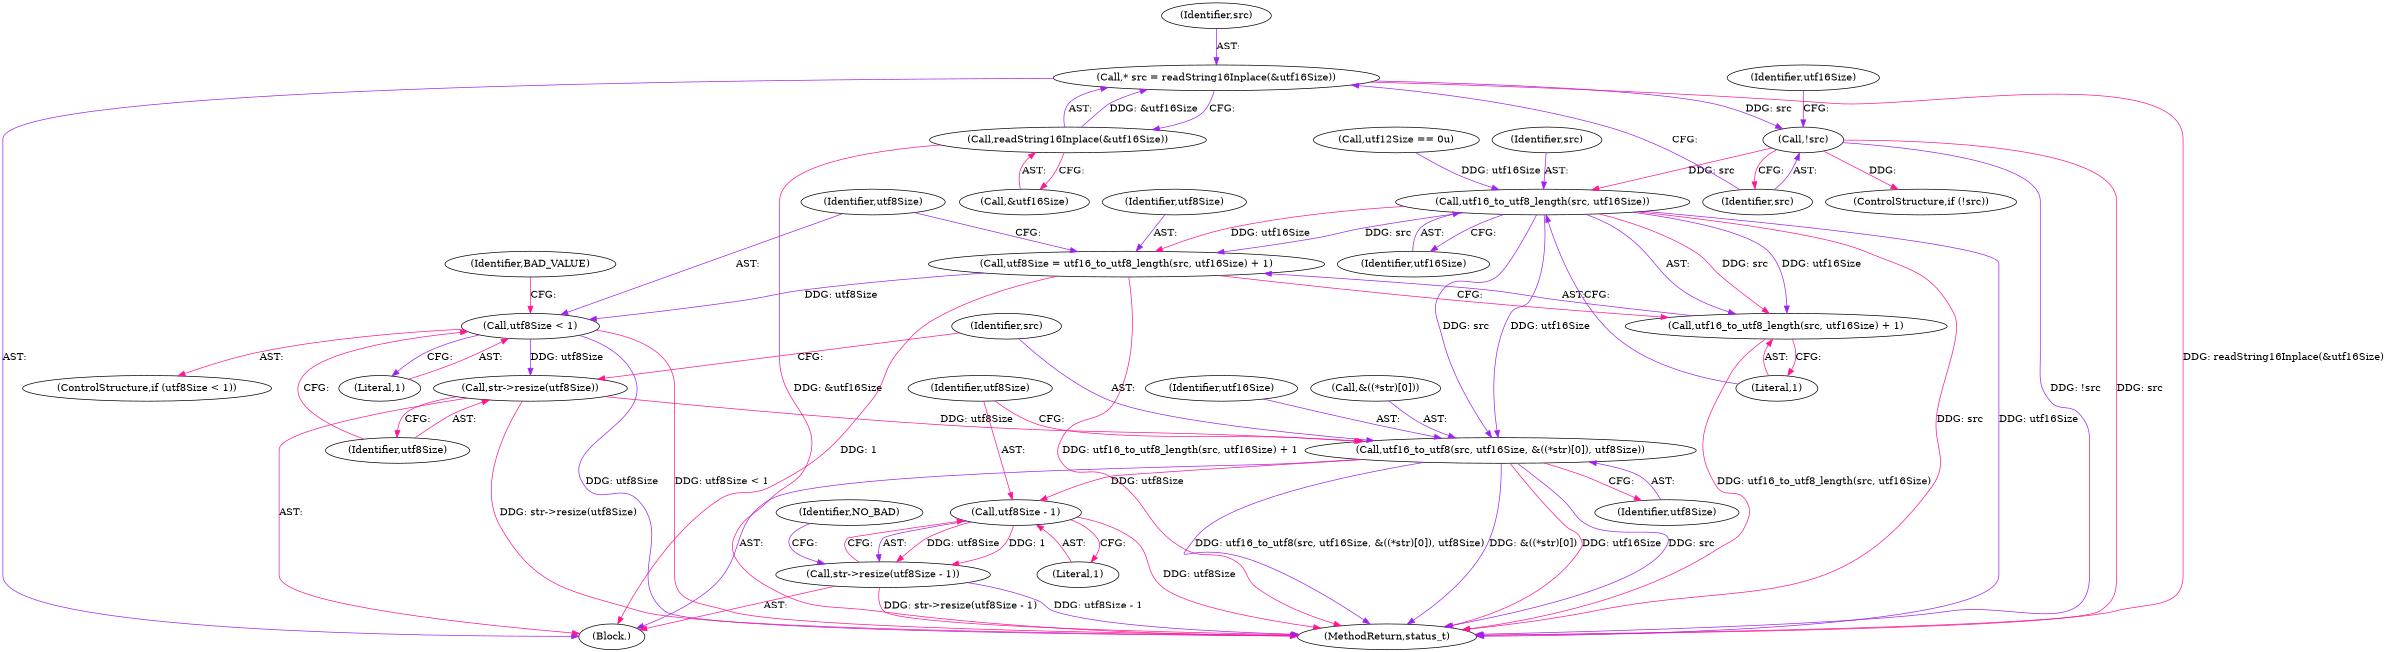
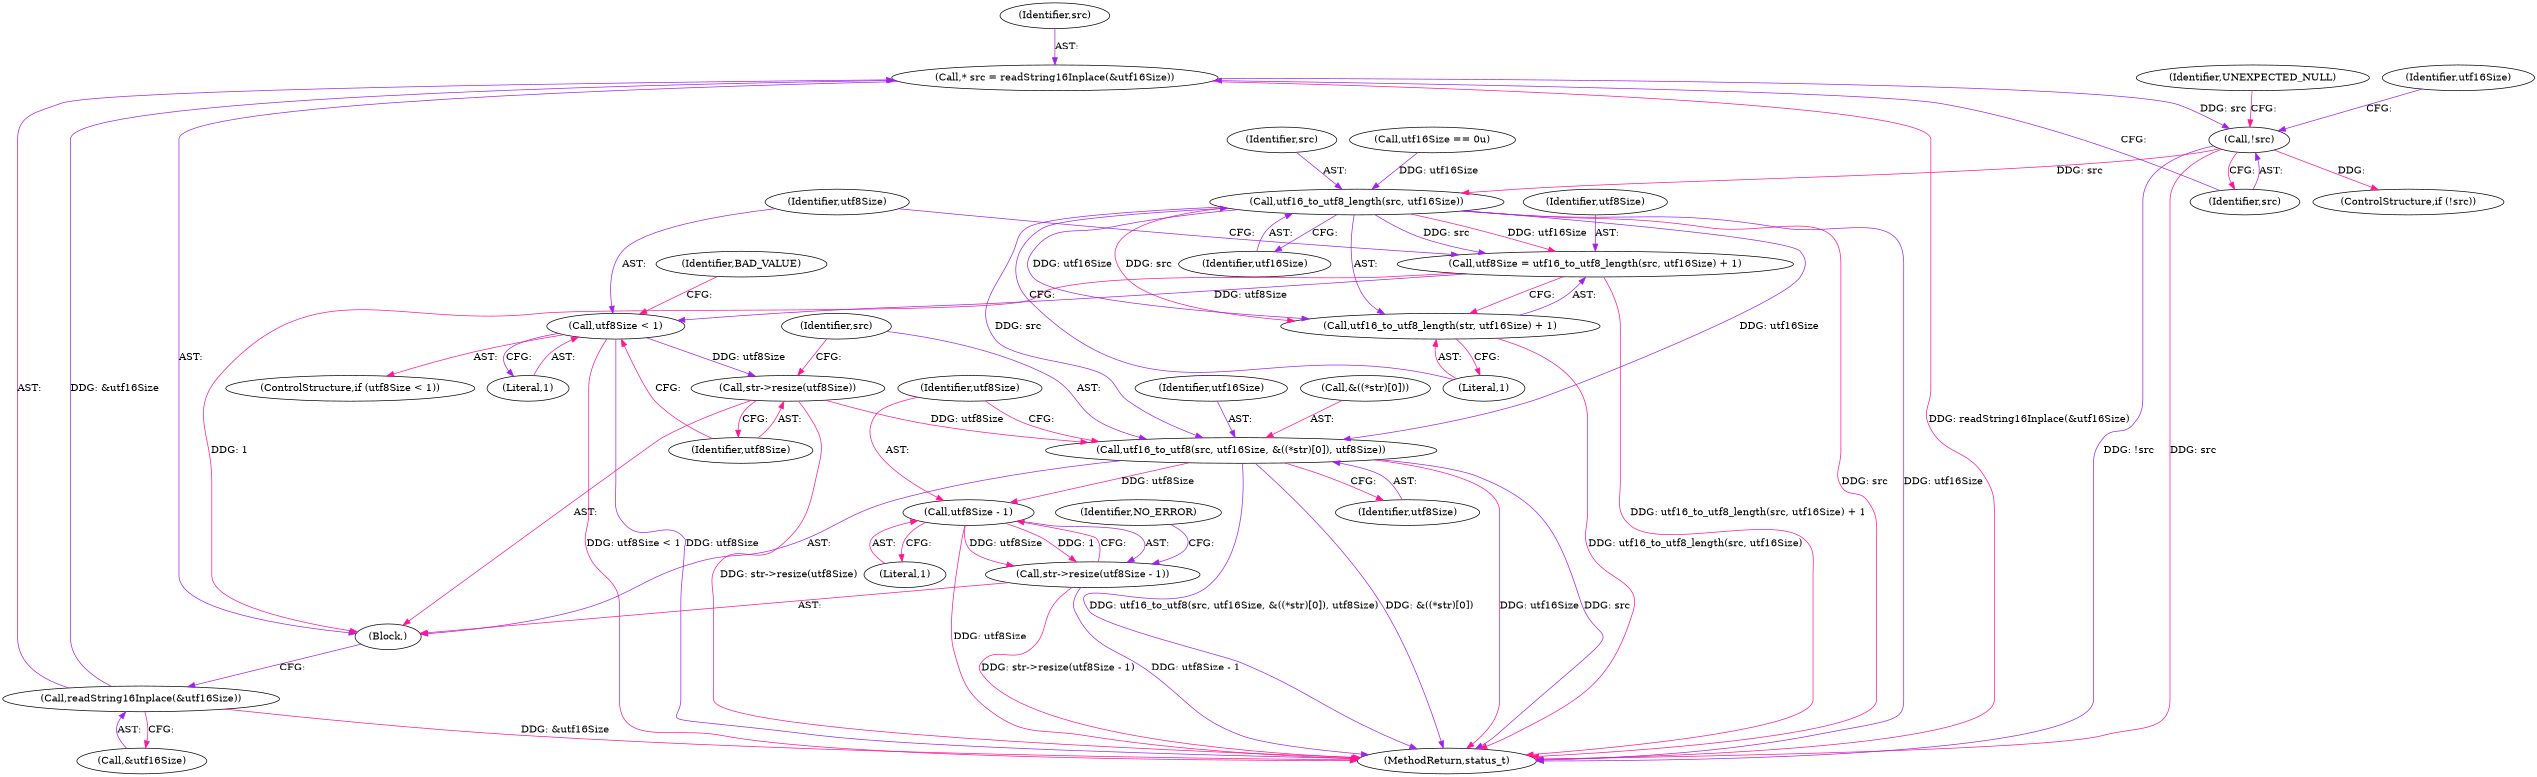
node "(Identifier,UNEXPECTED_NULL)": added
edge "(Call,* src = readString16Inplace(&utf16Size))" -> "(Call,readString16Inplace(&utf16Size))": now "(Block,)" -> "(Call,readString16Inplace(&utf16Size))"
node "(Call,utf12Size == 0u)": label "(Call,utf12Size == 0u)" -> "(Call,utf16Size == 0u)"
edge "(Call,&utf16Size)" -> "(Call,readString16Inplace(&utf16Size))": color deeppink -> purple
node "(Call,utf16_to_utf8_length(src, utf16Size) + 1)": label "(Call,utf16_to_utf8_length(src, utf16Size) + 1)" -> "(Call,utf16_to_utf8_length(str, utf16Size) + 1)"
edge "(Call,&((*str)[0]))" -> "(Call,utf16_to_utf8(src, utf16Size, &((*str)[0]), utf8Size))": color purple -> deeppink
node "(Identifier,NO_BAD)": label "(Identifier,NO_BAD)" -> "(Identifier,NO_ERROR)"
